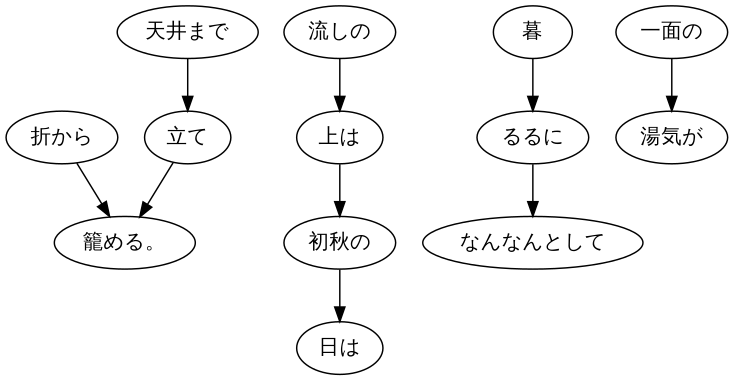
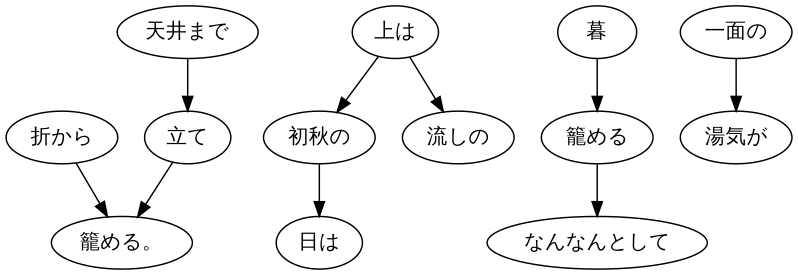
edge "流しの" -> "上は": reversed
node "るるに": label "るるに" -> "籠める"
